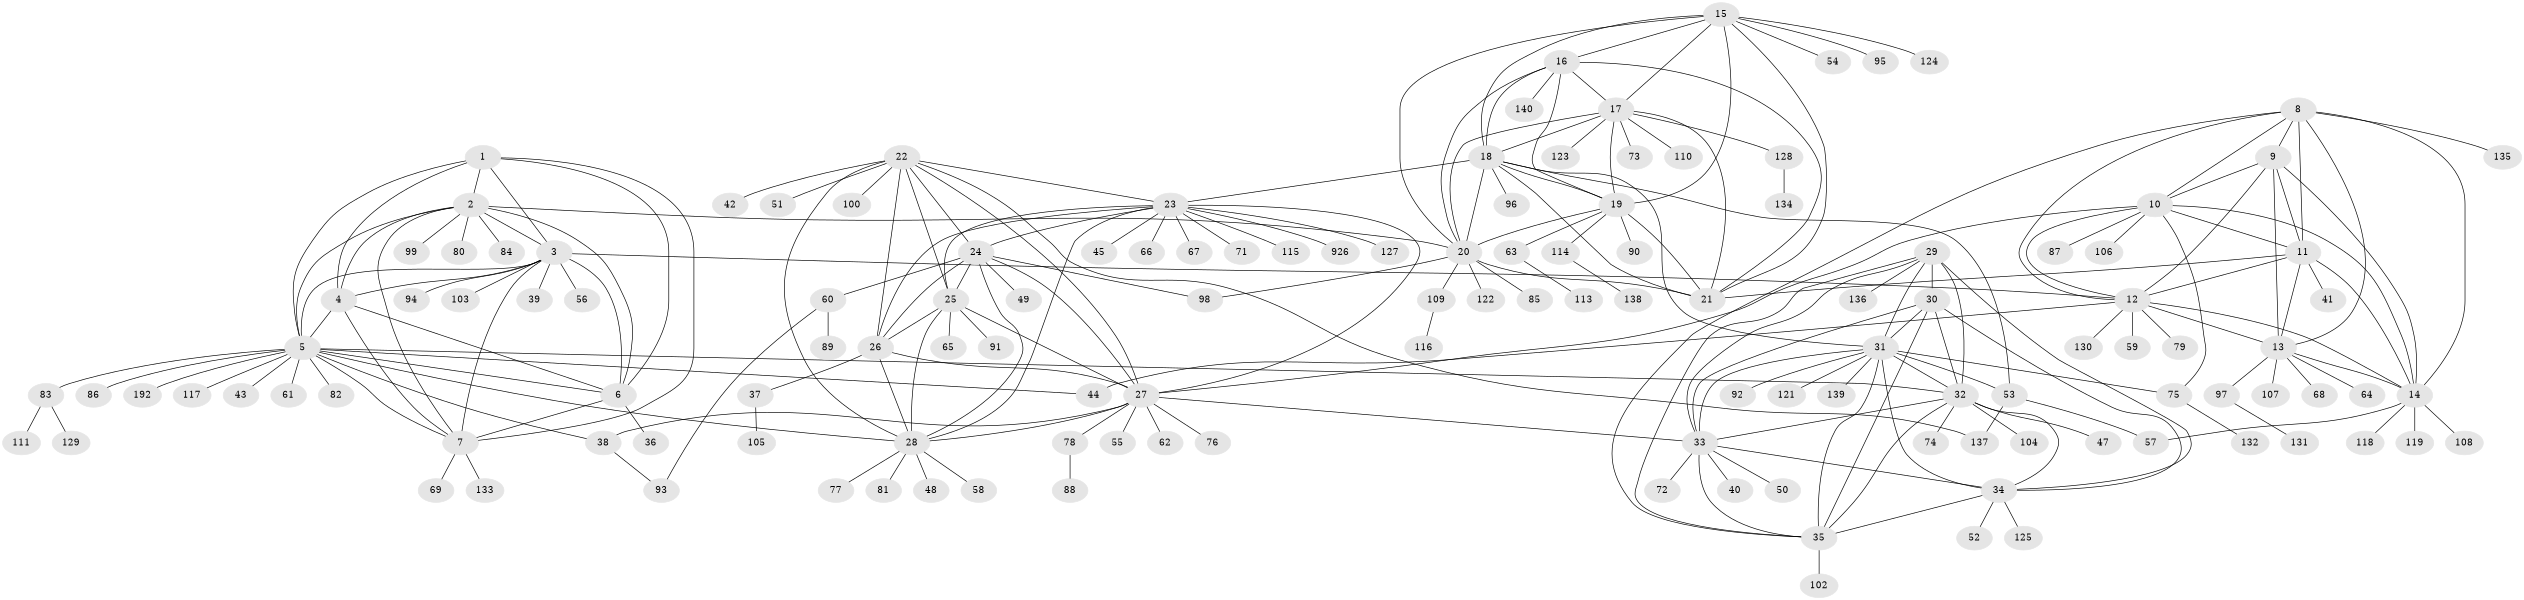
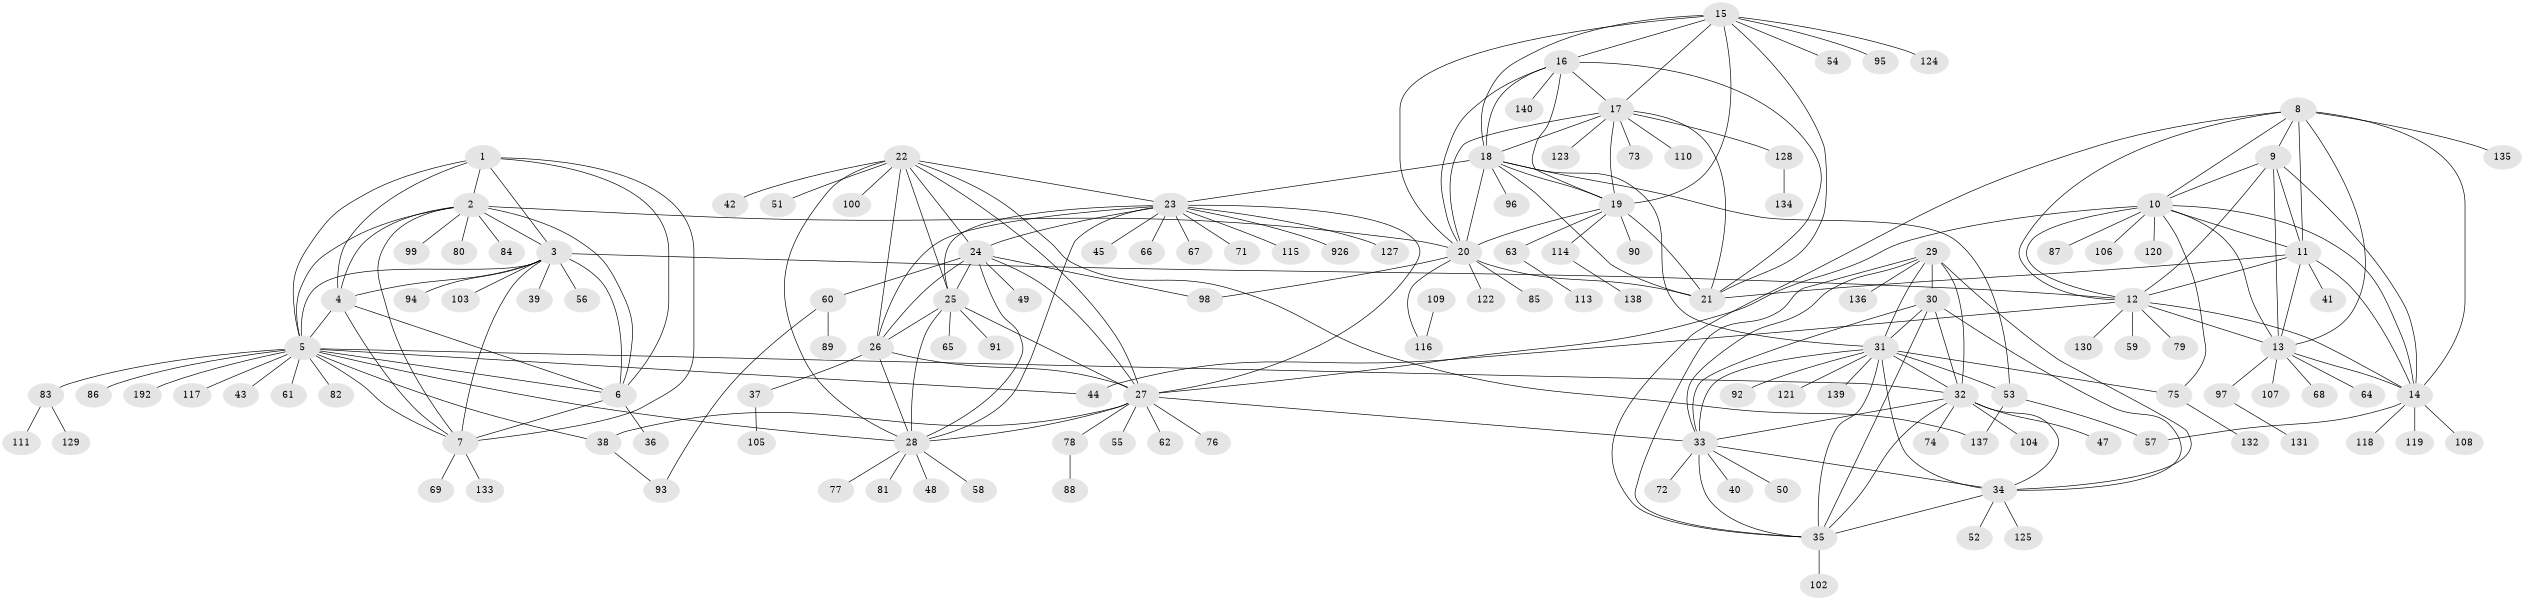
node "120": added
edge "10" -- "13": added
edge "20" -- "109": now "20" -- "116"
